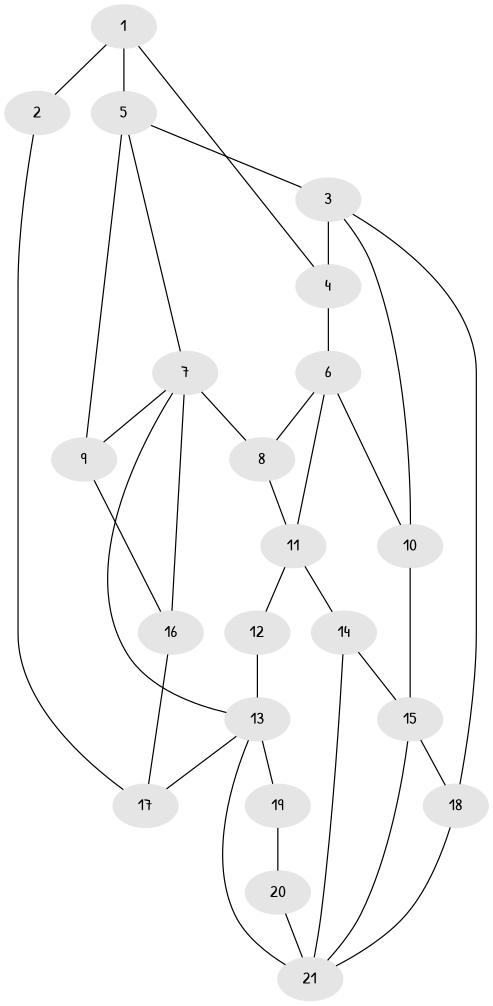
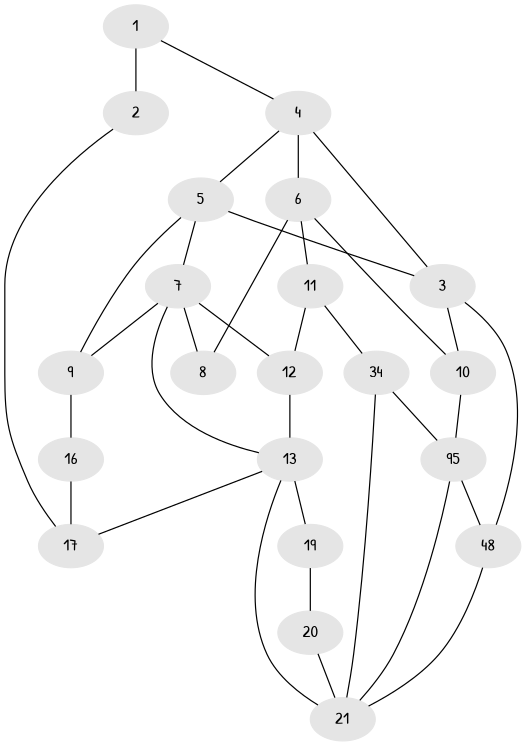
edge "1" -- "5": now "4" -- "5"
edge "7" -- "16": now "7" -- "12"
edge "8" -- "11": removed
node "14": label "14" -> "34"
node "15": label "15" -> "95"
node "18": label "18" -> "48"
